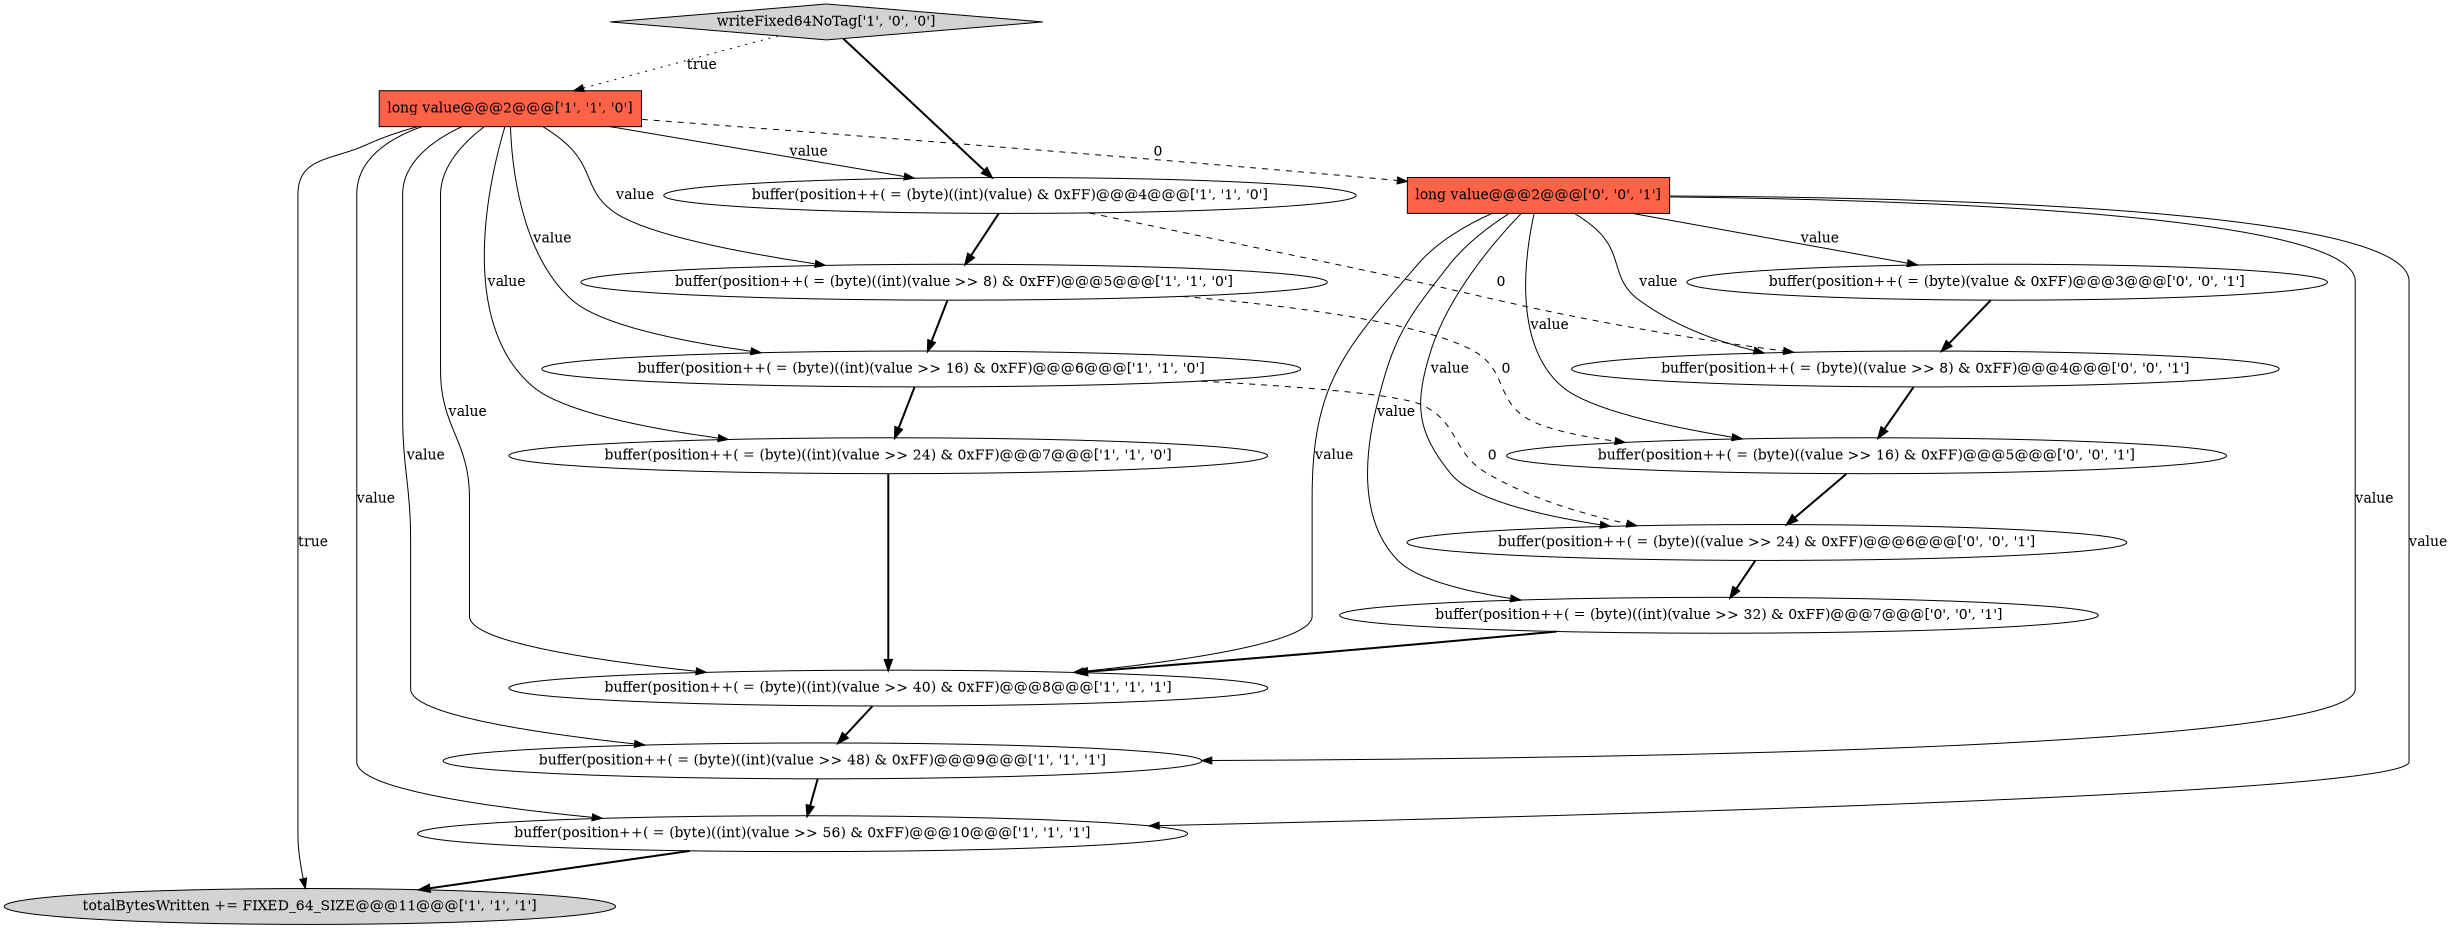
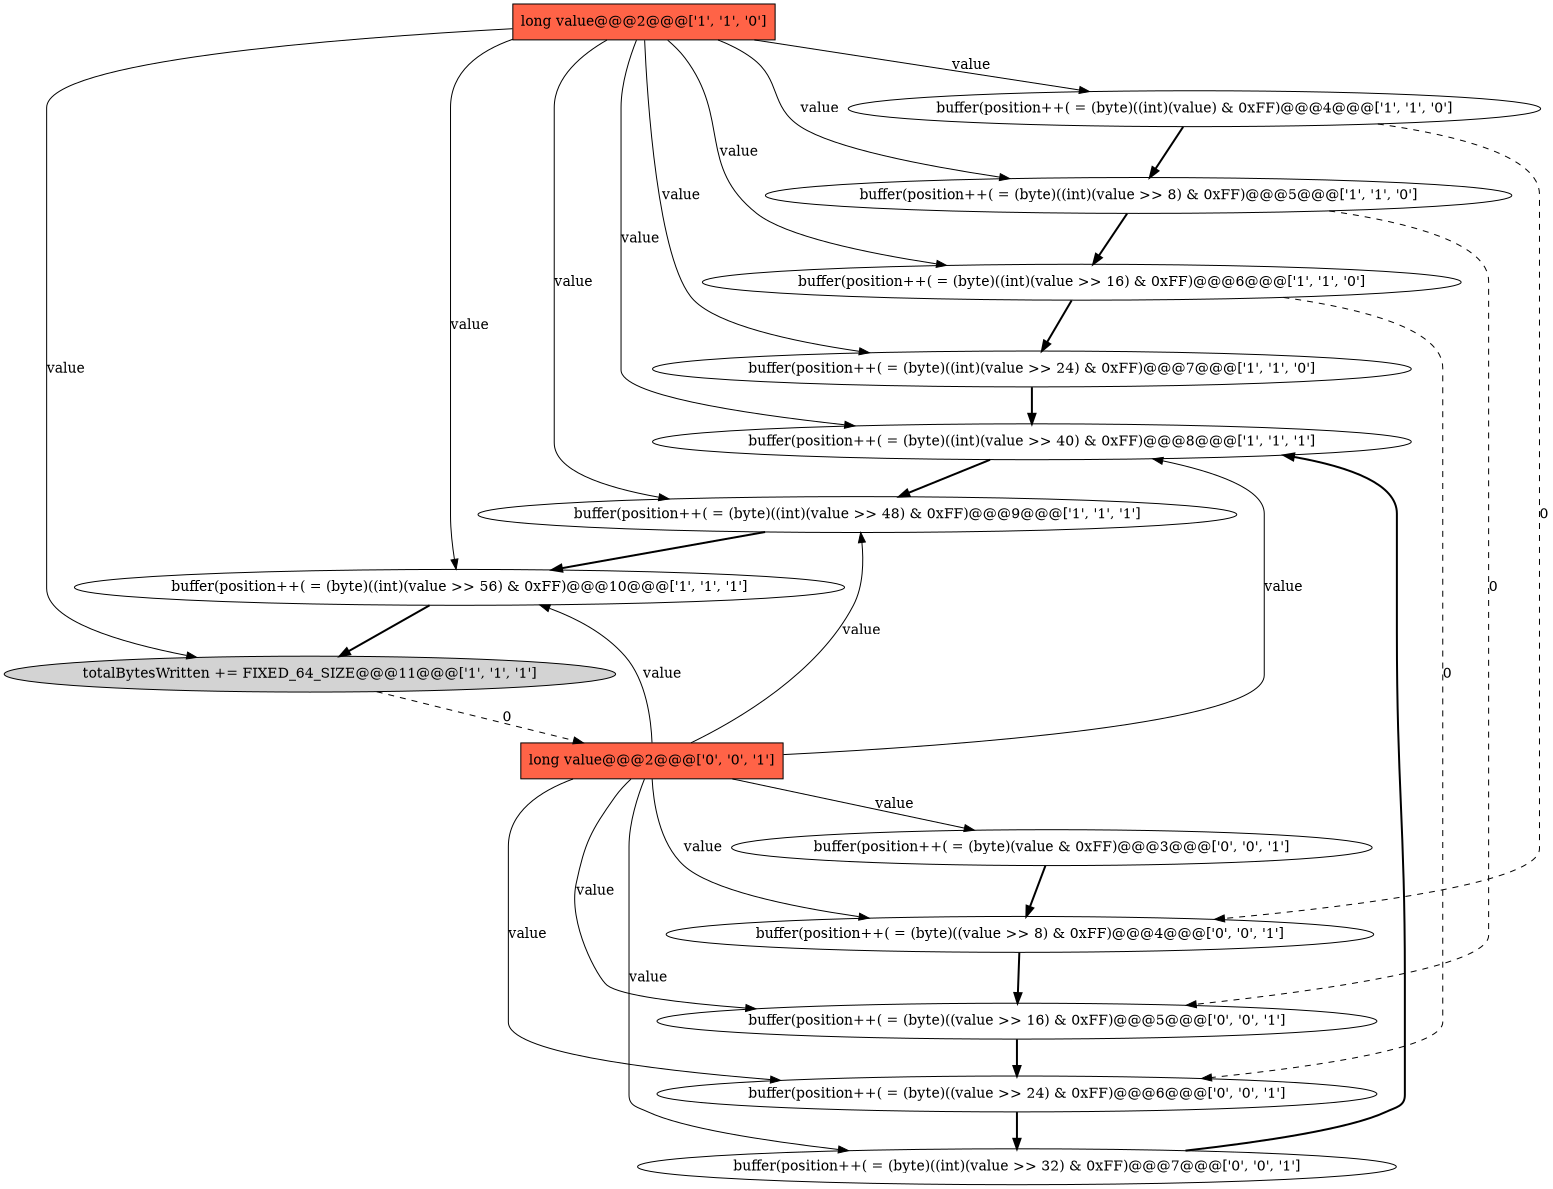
node "writeFixed64NoTag['1', '0', '0']": removed
edge "long value@@@2@@@['1', '1', '0']" -> "long value@@@2@@@['0', '0', '1']": now "totalBytesWritten += FIXED_64_SIZE@@@11@@@['1', '1', '1']" -> "long value@@@2@@@['0', '0', '1']"
edge "long value@@@2@@@['1', '1', '0']" -> "totalBytesWritten += FIXED_64_SIZE@@@11@@@['1', '1', '1']": label "true" -> "value"
